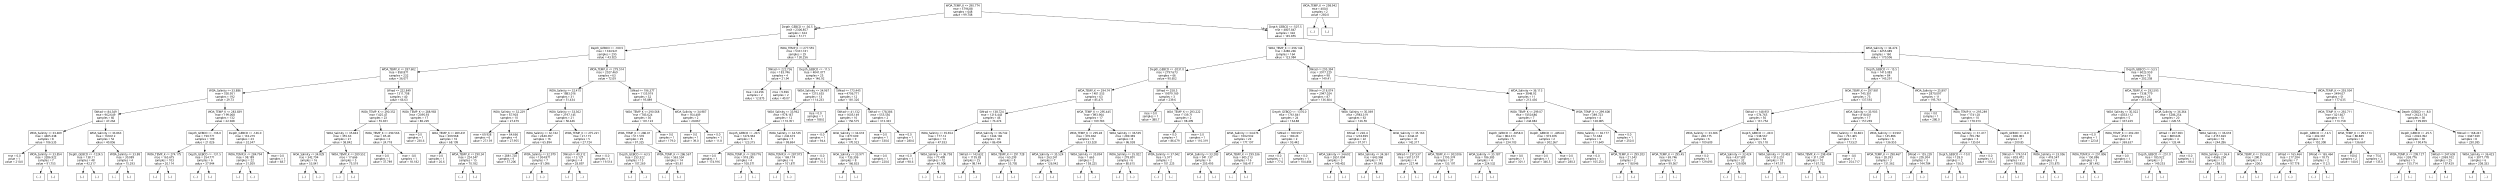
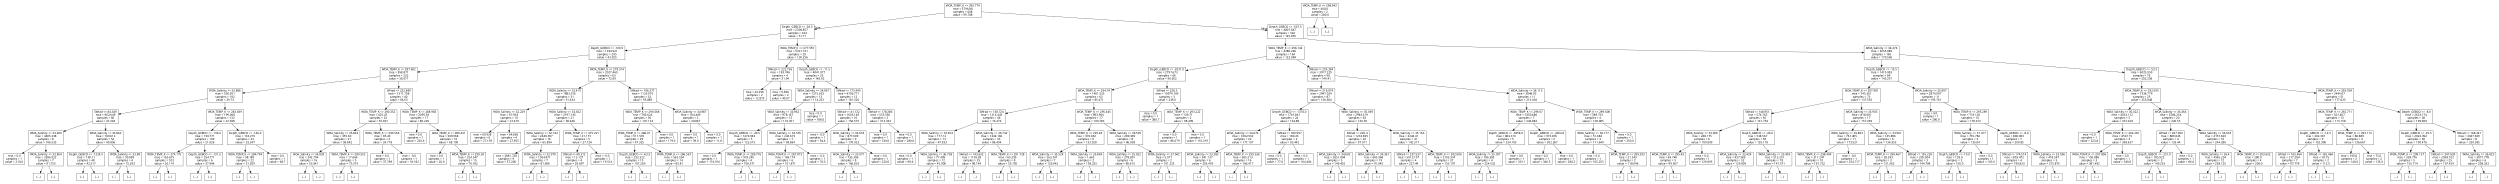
edge "SWrad <= 173.445 mse = 4706.771 samples = 12 value = 181.326" -> "SWrad <= 41.132 mse = 1605.149 samples = 10 value = 156.575": reversed
edge "Depth_GEBCO <= -8.0 mse = 800.003 samples = 7 value = 200.85" -> "SWrad <= 174.514 mse = 803.472 samples = 4 value = 190.833": removed
node "mse = 0.0 value = 1 value = 210.0": label "mse = 0.0 value = 1 value = 210.0" -> "mse = 0.0 samples = 1 value = 210.0"
node "mse = -0.0 value = 1 value = 254.717": label "mse = -0.0 value = 1 value = 254.717" -> "mse = -0.0 samples = 1 value = 254.717"
